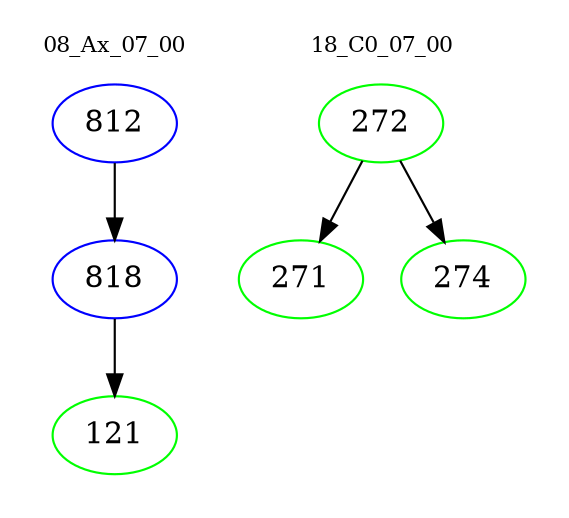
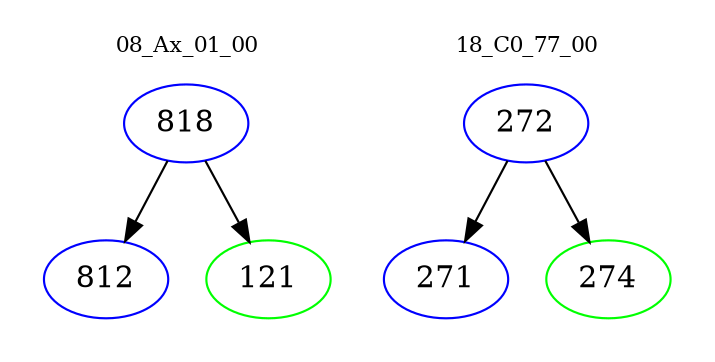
cluster "08_Ax_07_00": label "08_Ax_07_00" -> "08_Ax_01_00"
cluster "18_C0_07_00": label "18_C0_07_00" -> "18_C0_77_00"
node "272": color green -> blue
edge "812" -> "818": reversed
node "271": color green -> blue
